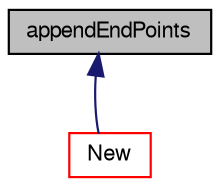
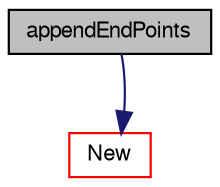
edge "New" -> "appendEndPoints": reversed
